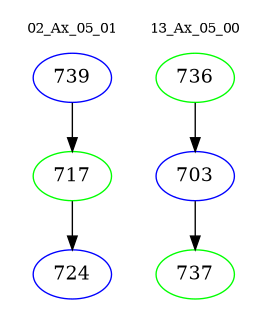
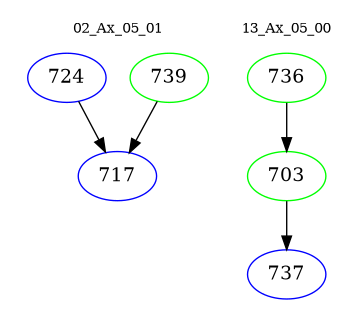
node "739": color blue -> green
node "717": color green -> blue
node "703": color blue -> green
edge "717" -> "724": reversed
node "737": color green -> blue
